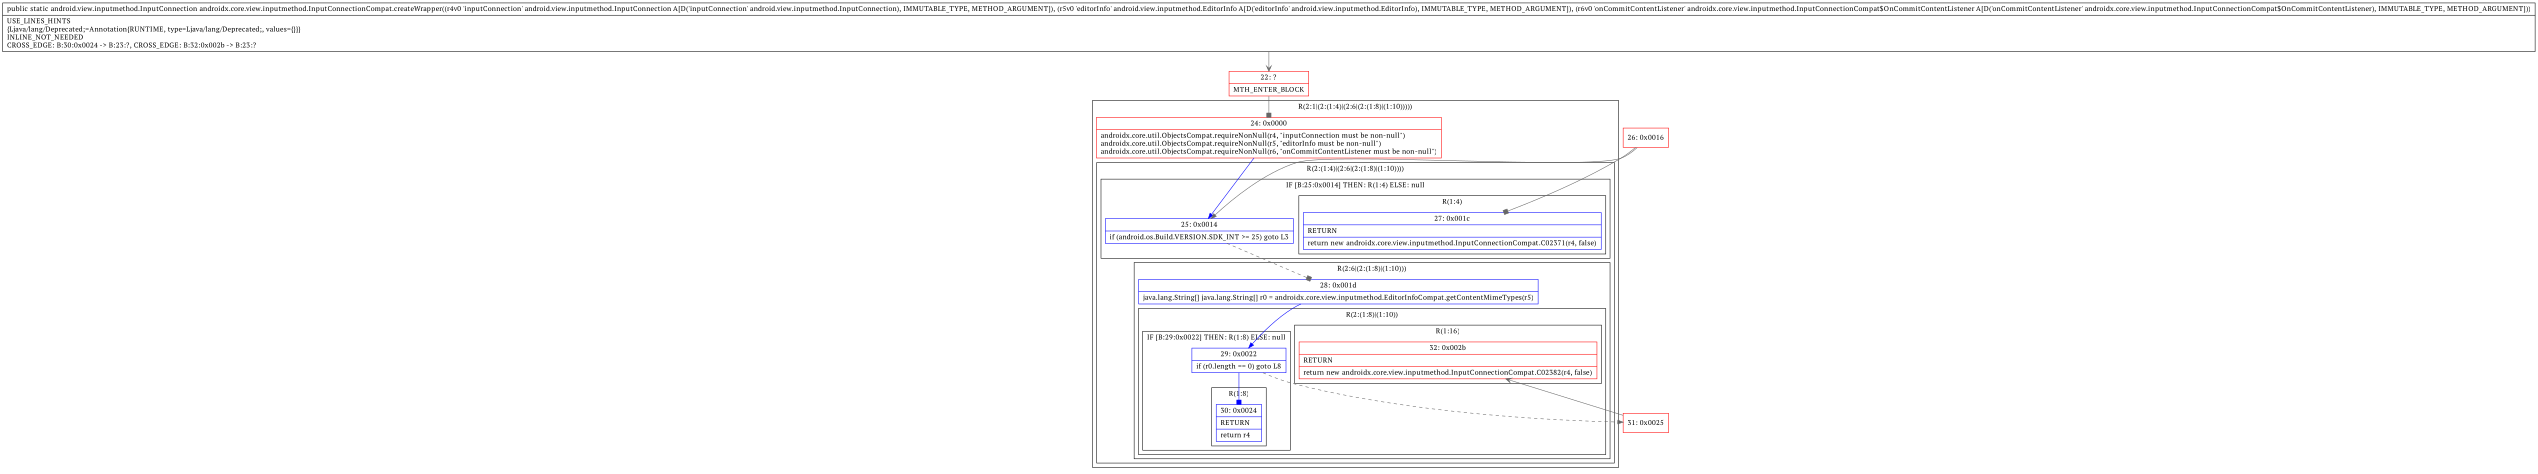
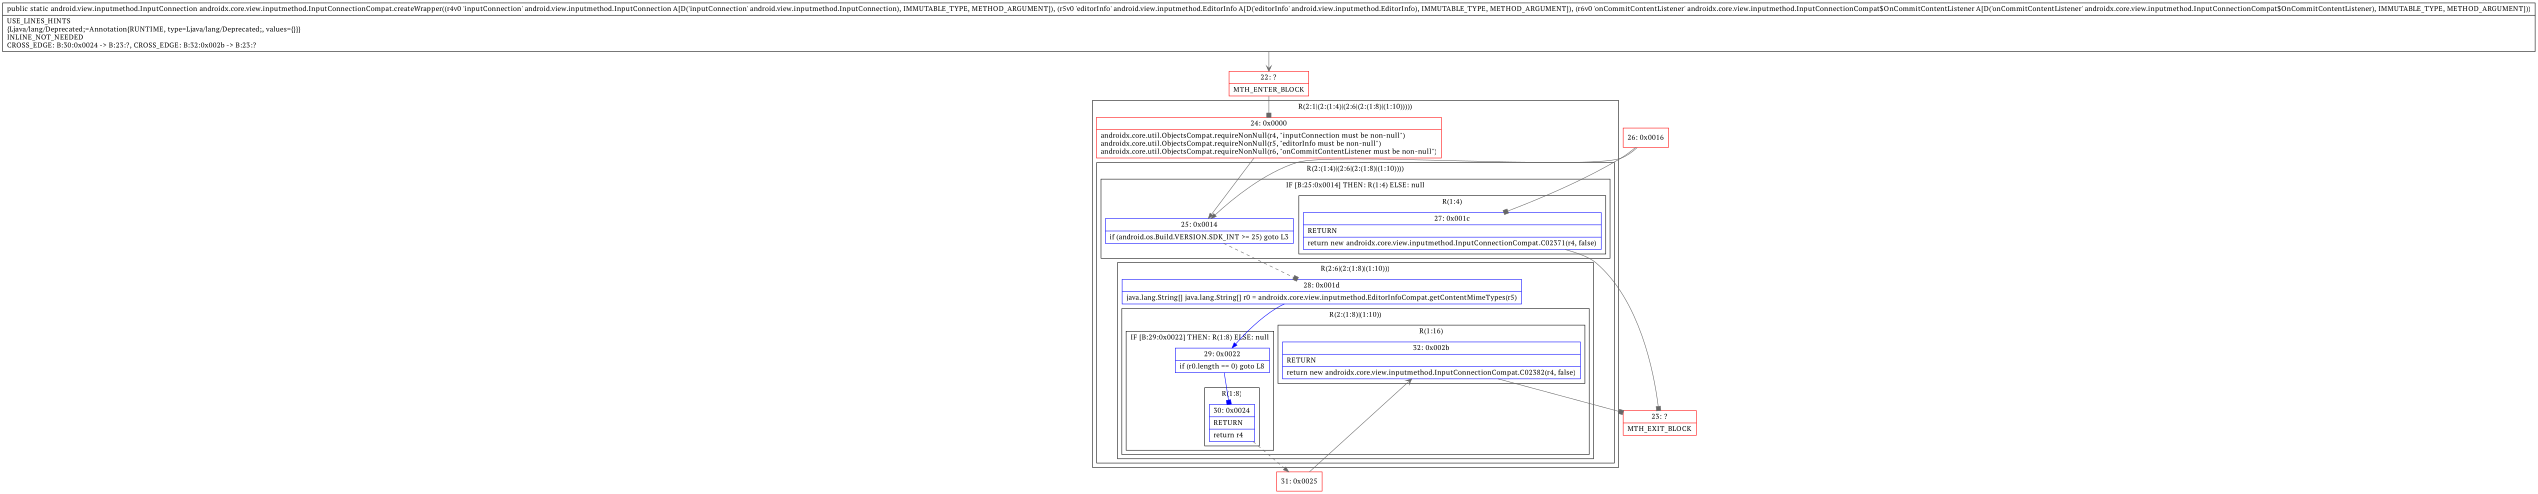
edge "24: 0x0000" -> "25: 0x0014": color blue -> gray40
node "32: 0x002b": color red -> blue
edge "29: 0x0022" -> "31: 0x0025": now "30: 0x0024" -> "31: 0x0025"
node "23: ?": added
